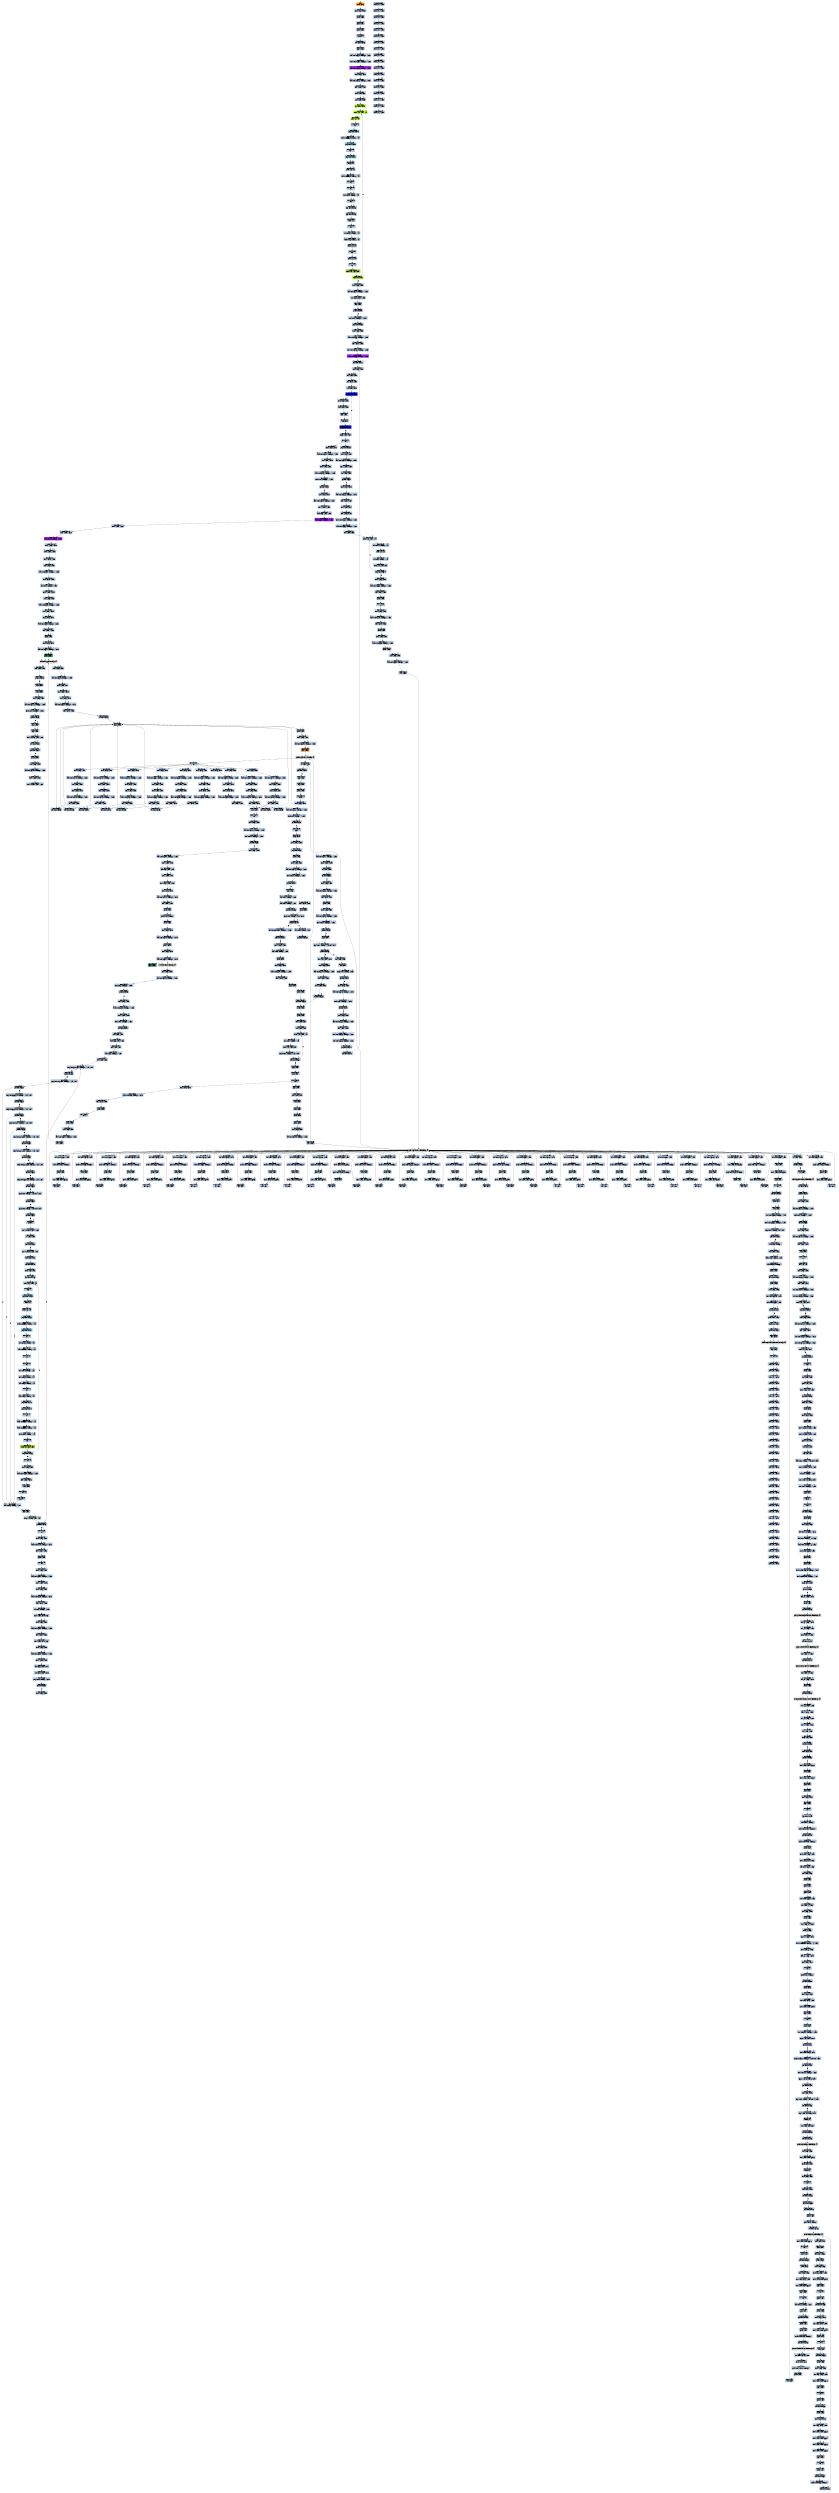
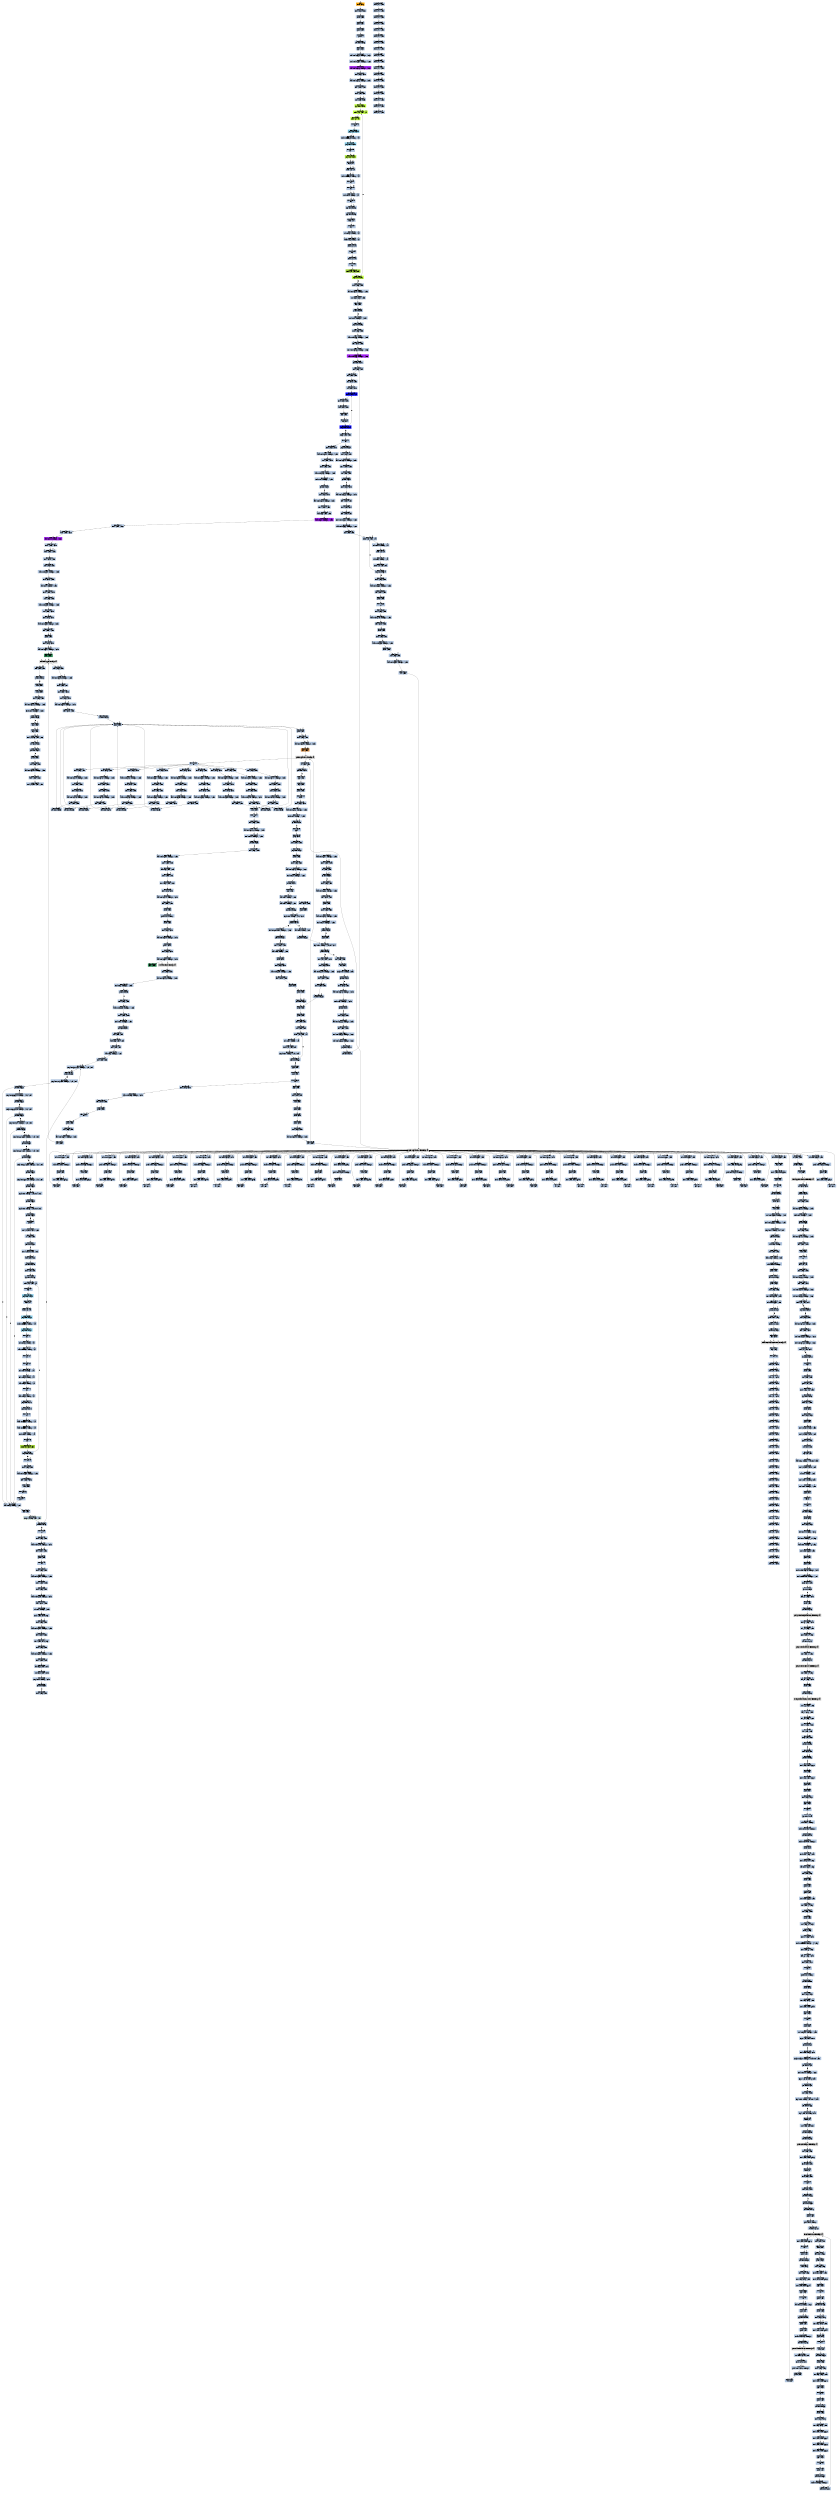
node "0x004dc09f jmp 0x004dc0a2": fillcolor skyblue -> olivedrab1
